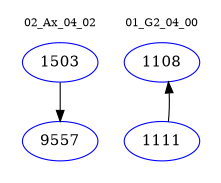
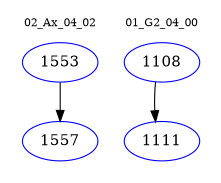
node "1503": label "1503" -> "1553"
edge "1111" -> "1108": reversed
node "9557": label "9557" -> "1557"
